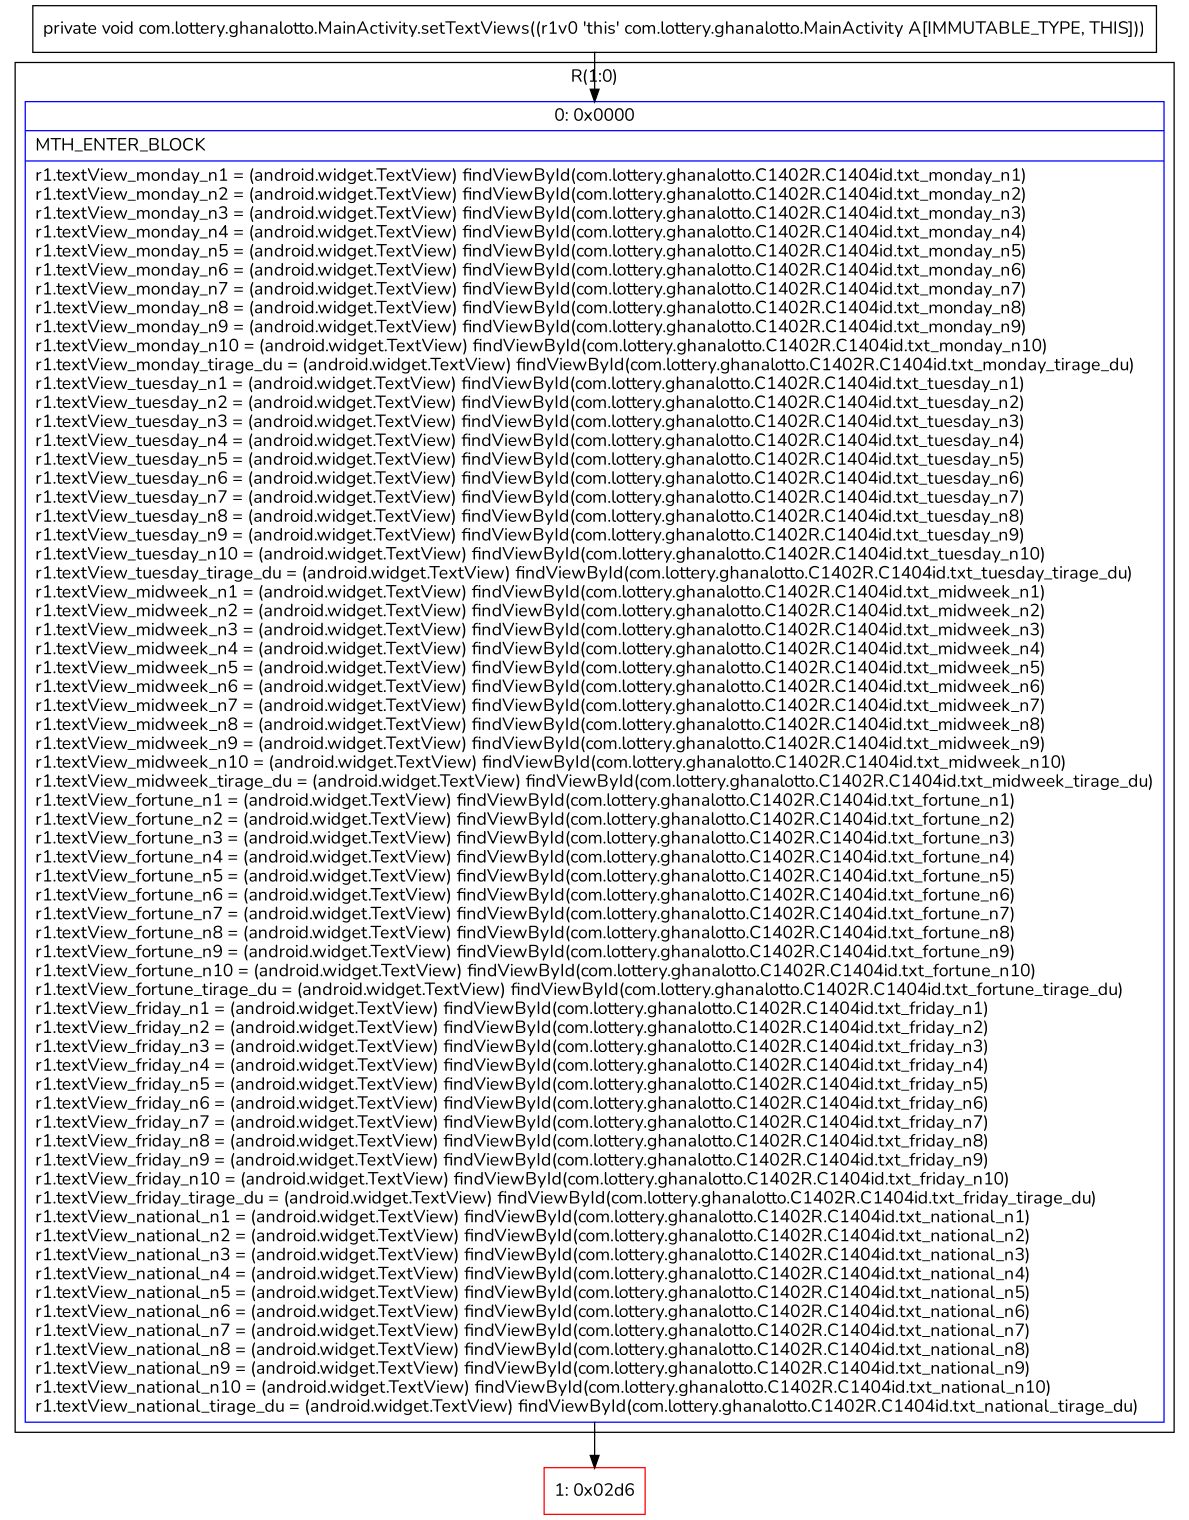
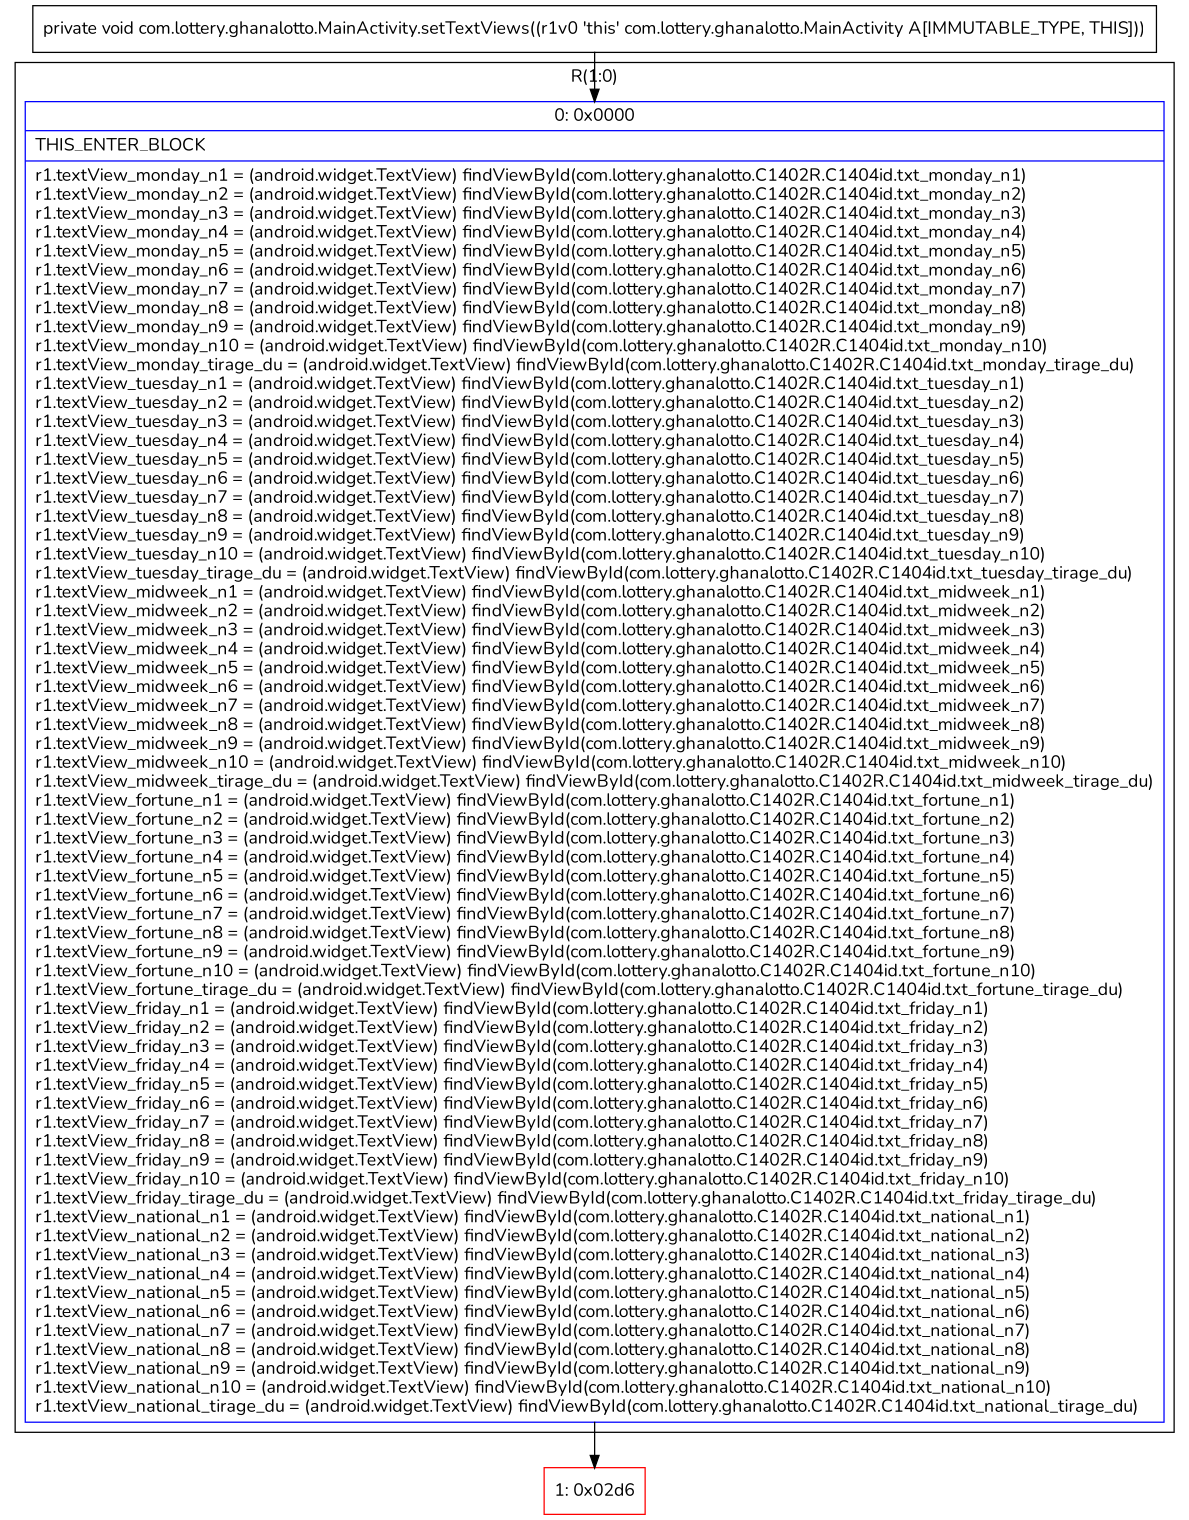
node "0: 0x0000": text "MTH_ENTER_BLOCK" -> "THIS_ENTER_BLOCK"
